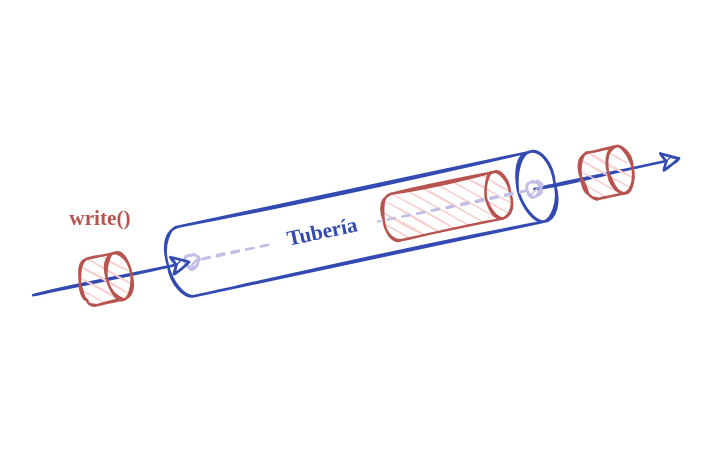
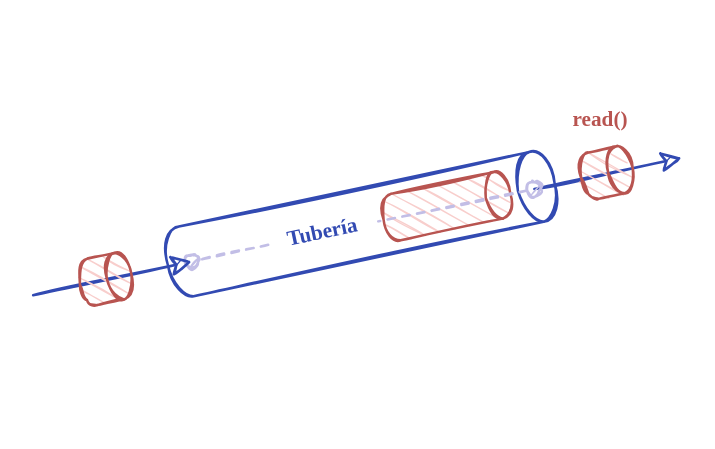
node "read()": added
node "write()": removed
